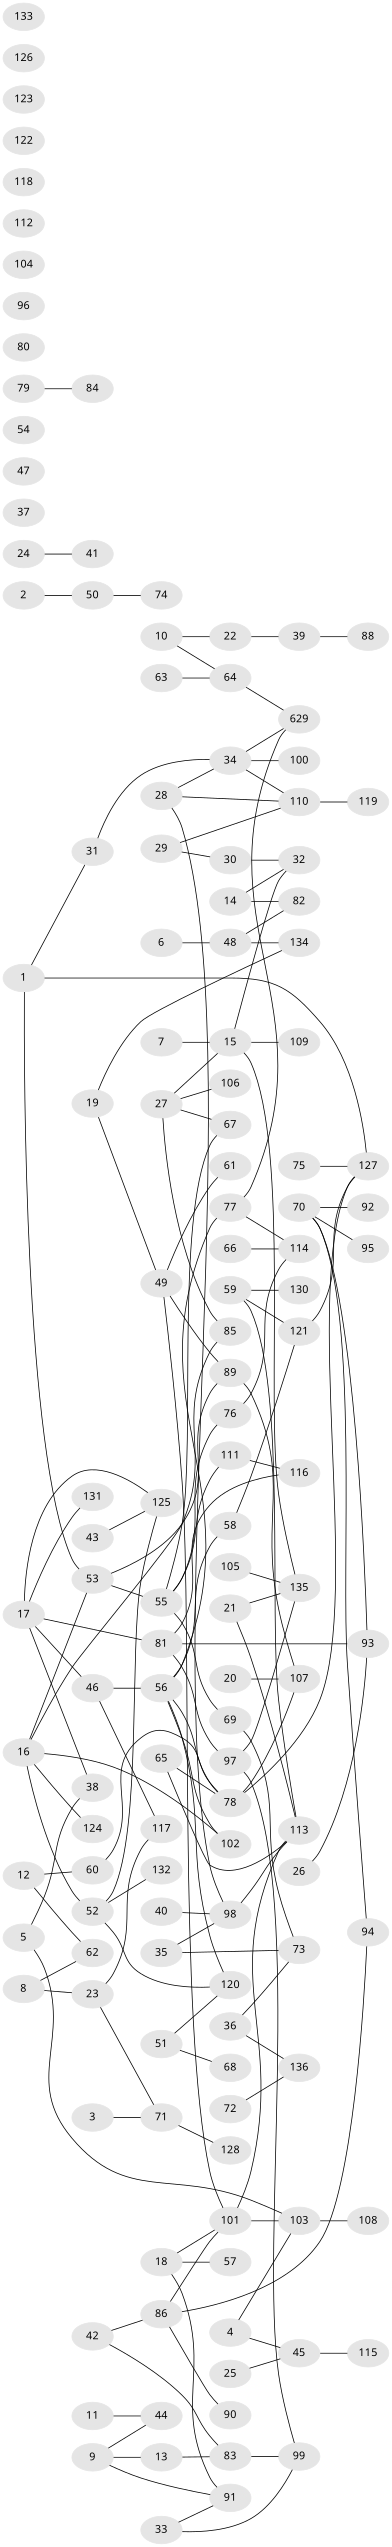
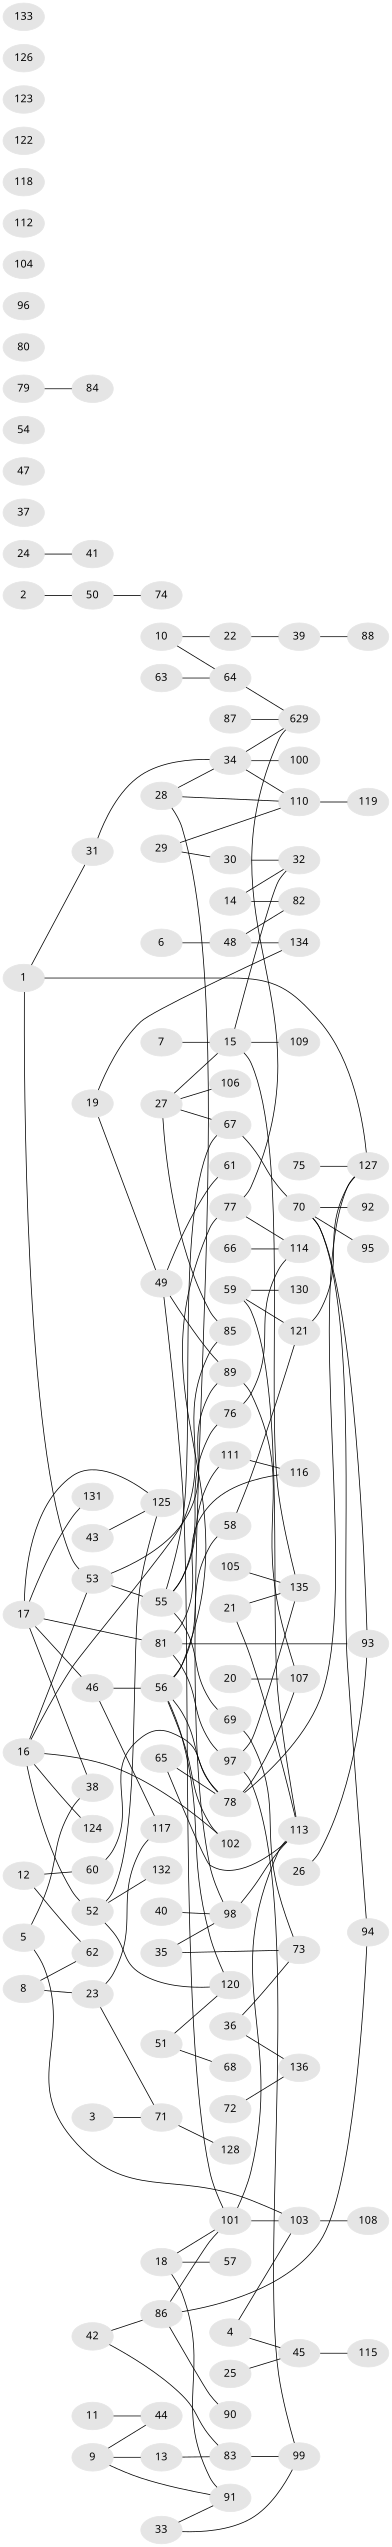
node "87": added
edge "67" -- "70": added
